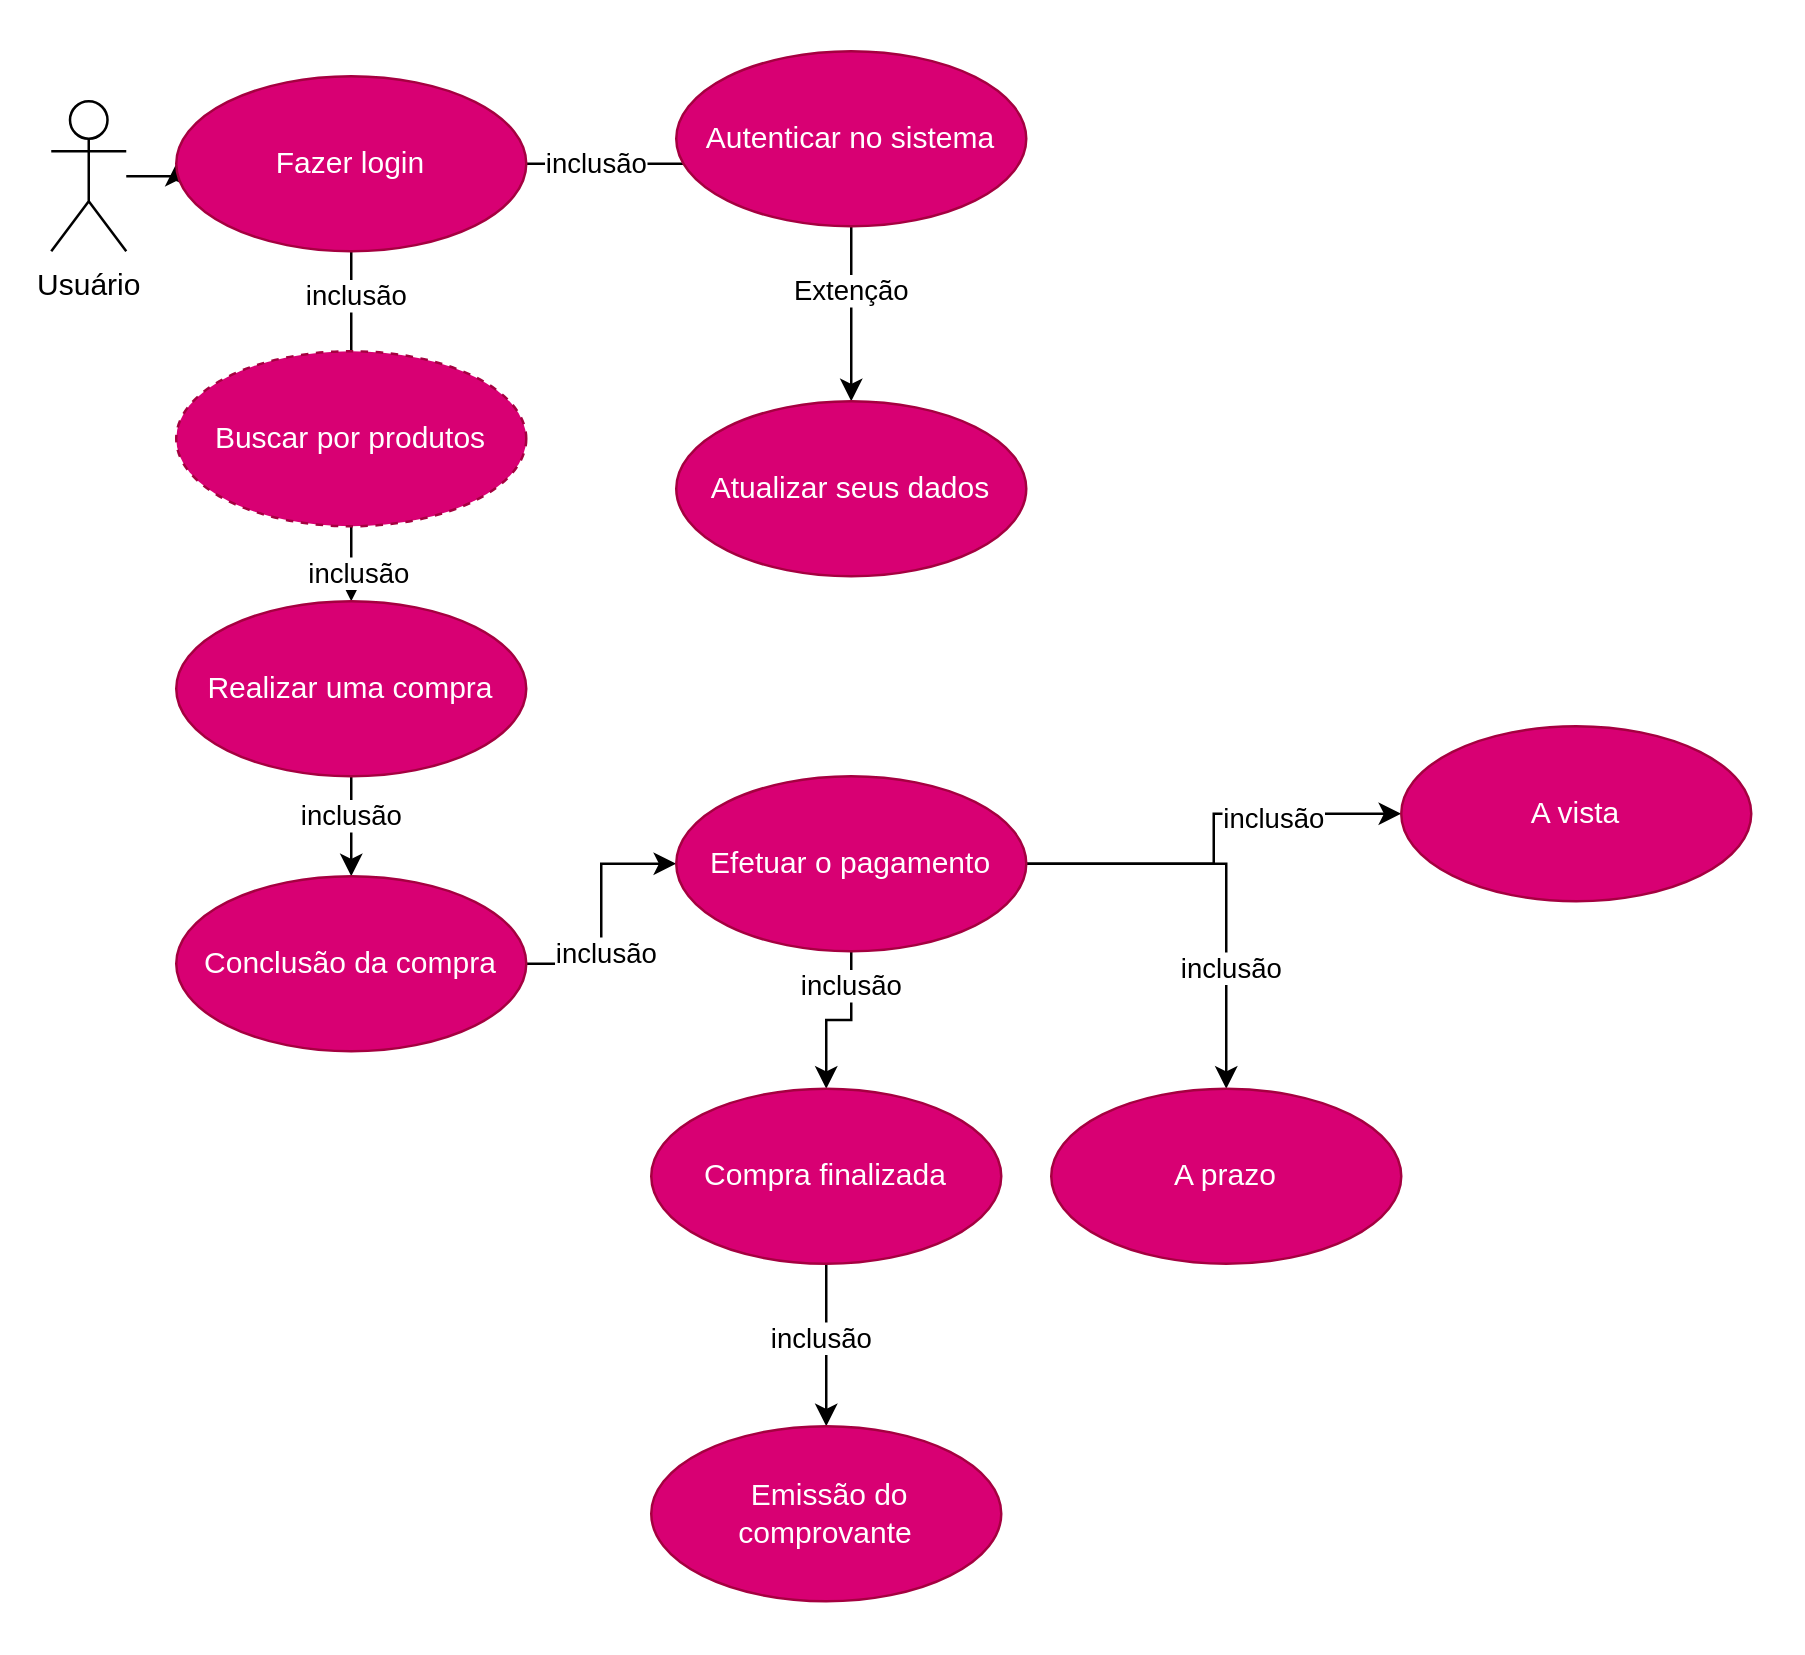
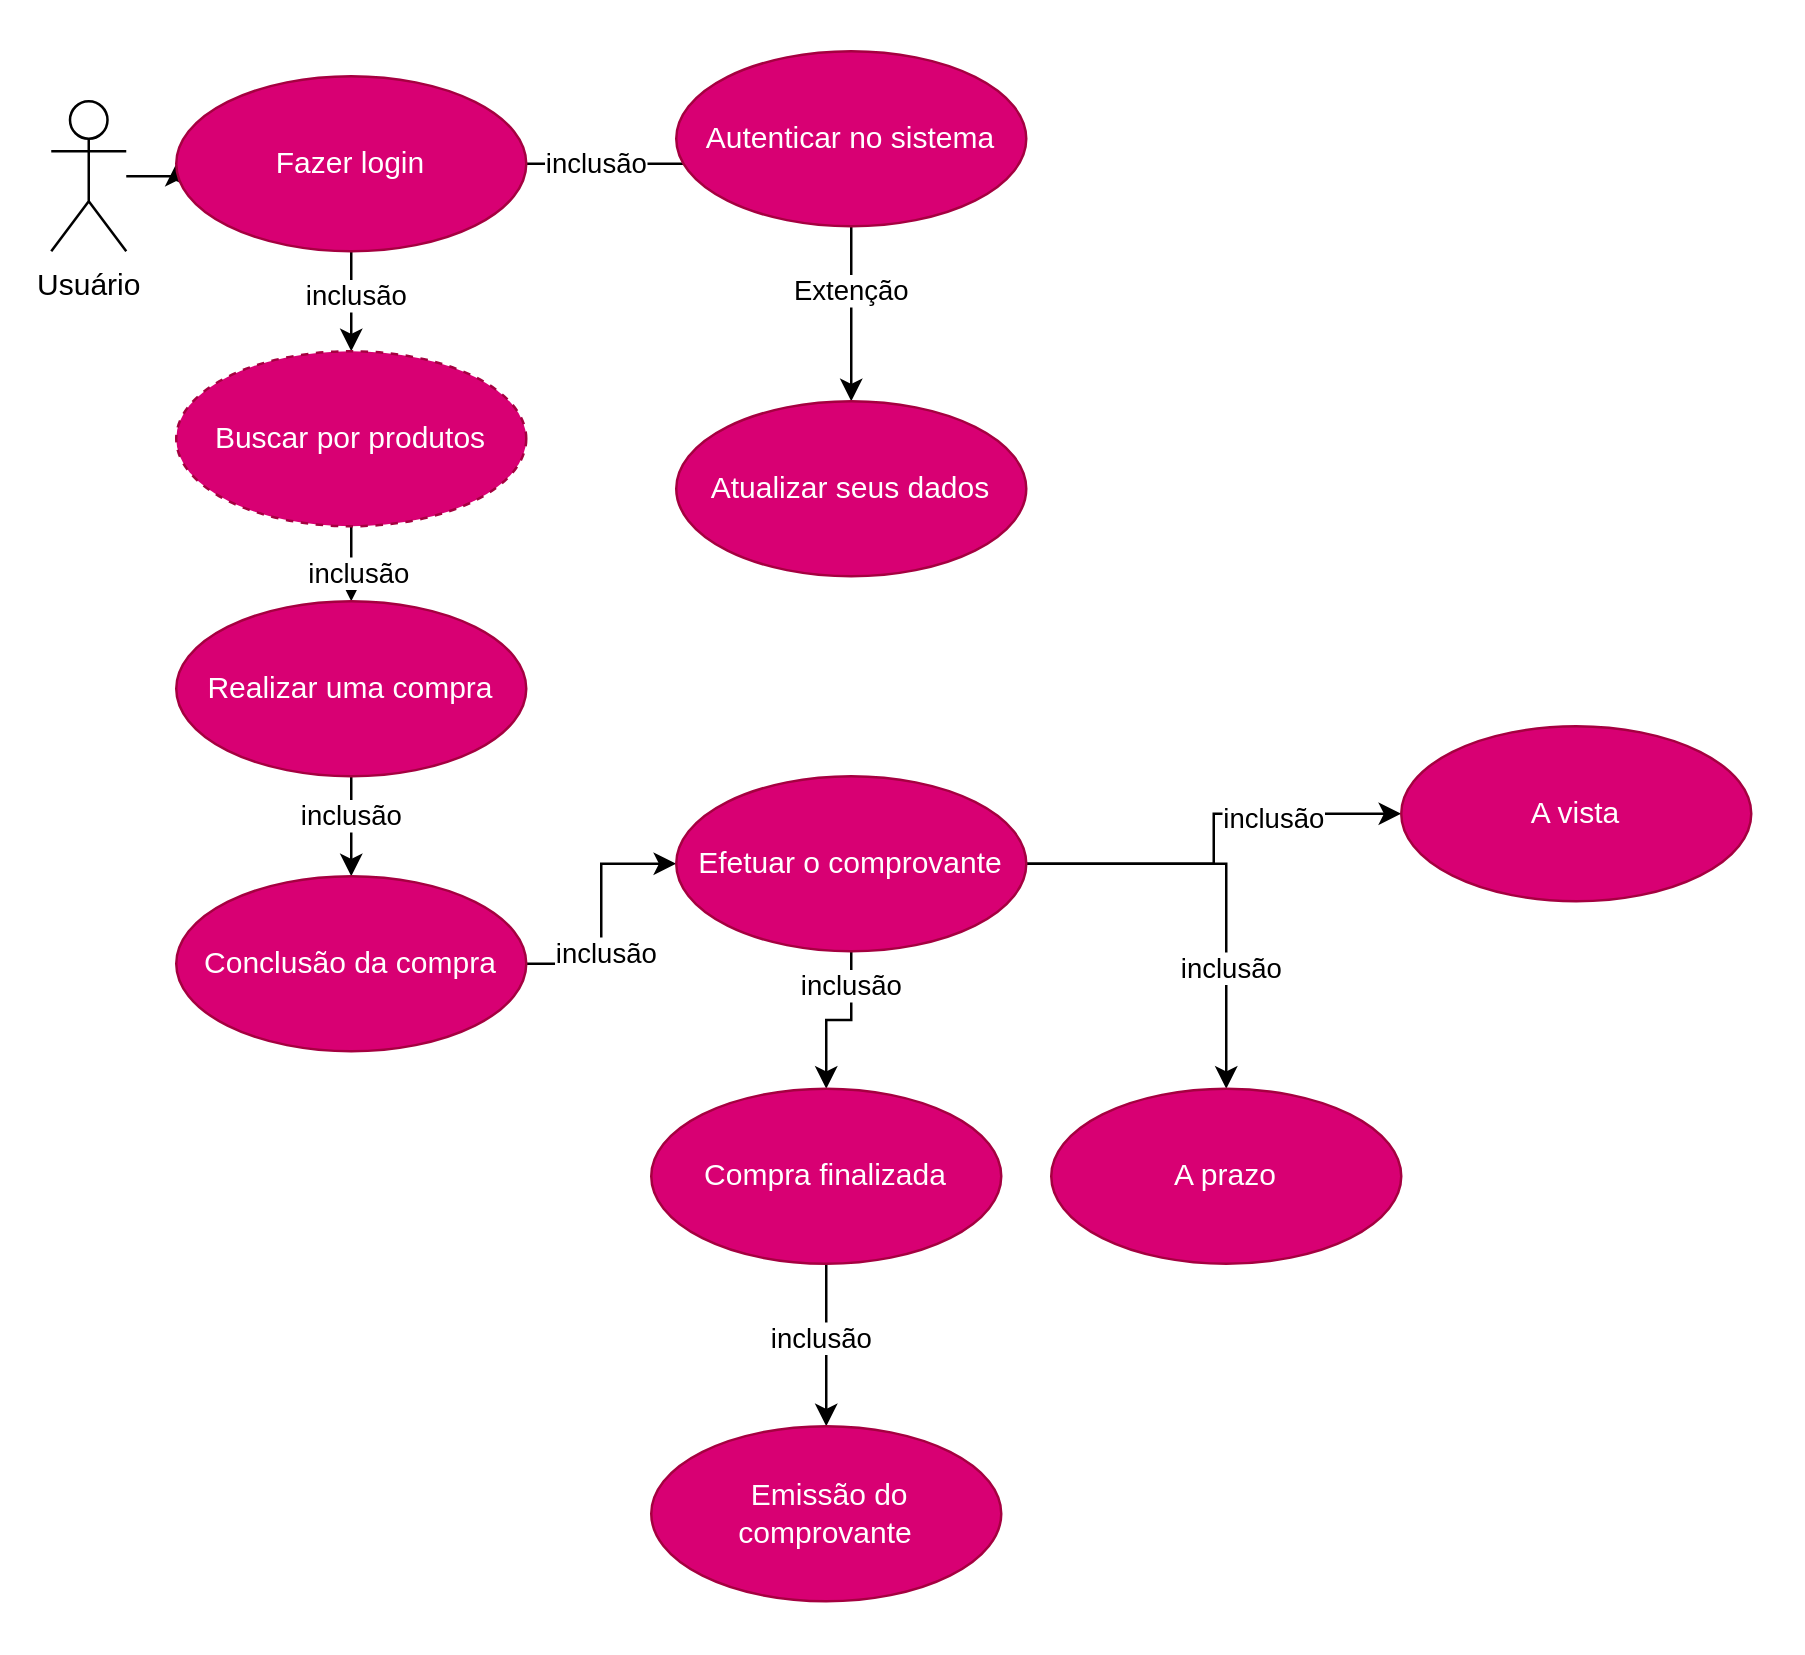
edge "Fazer login" -- "Buscar por produtos": arrowhead none -> classic
node "Efetuar o pagamento": label "Efetuar o pagamento" -> "Efetuar o comprovante"
